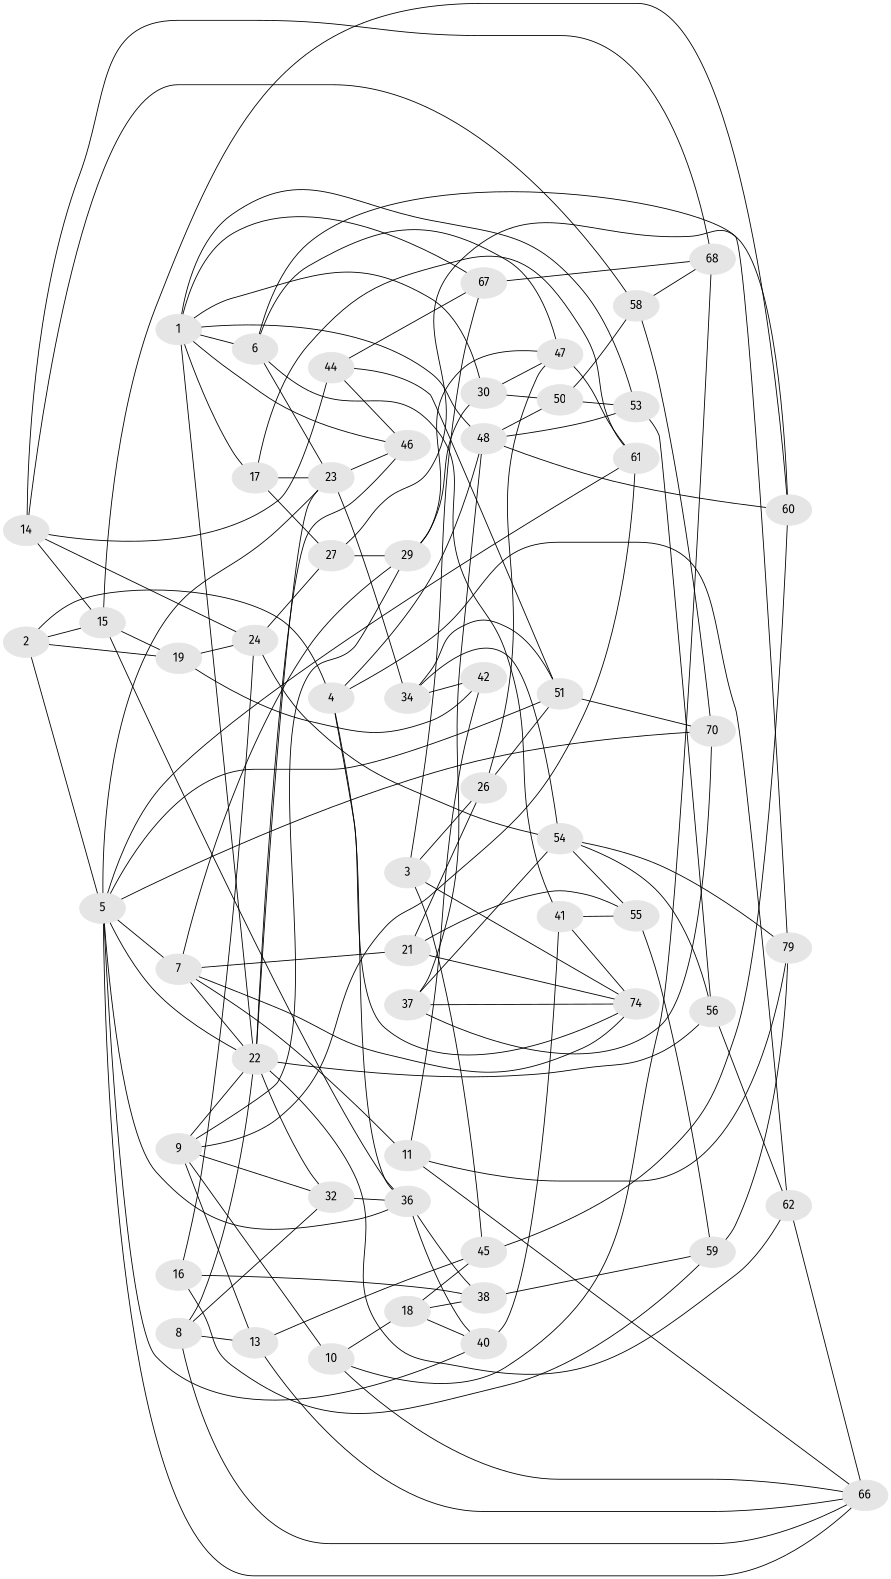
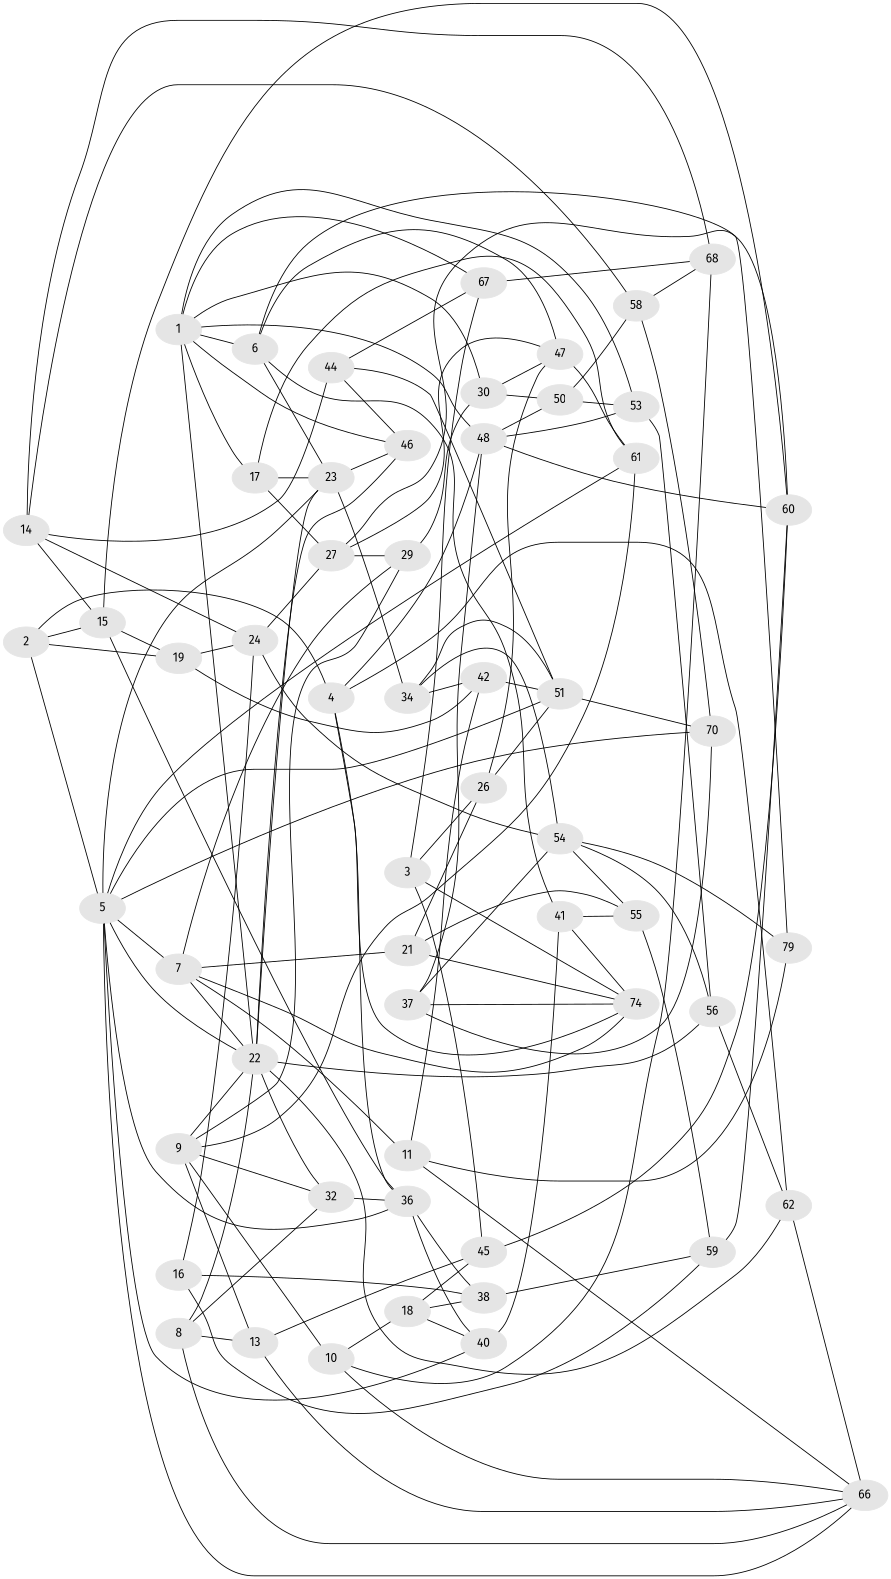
edge "47" -- "29": now "47" -- "27"
edge "42" -- "51": added
edge "79" -- "59": now "60" -- "59"
